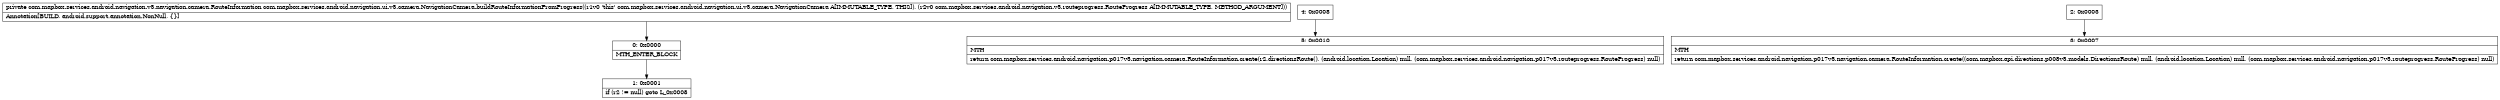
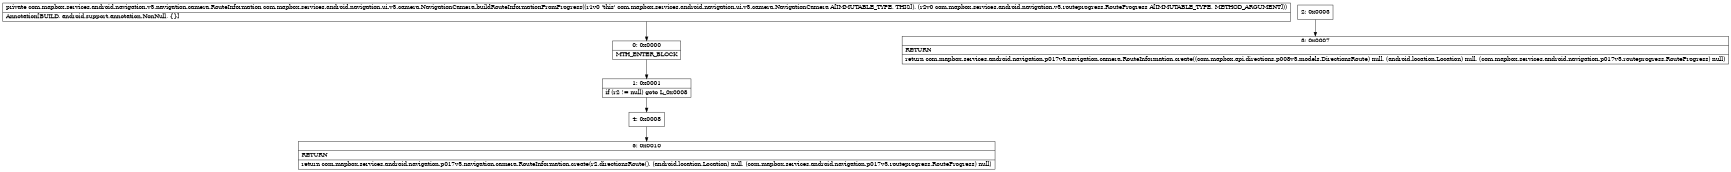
node "5: 0x0010": text "MTH" -> "RETURN"
node "3: 0x0007": text "MTH" -> "RETURN"
edge "1: 0x0001" -> "4: 0x0008": added
